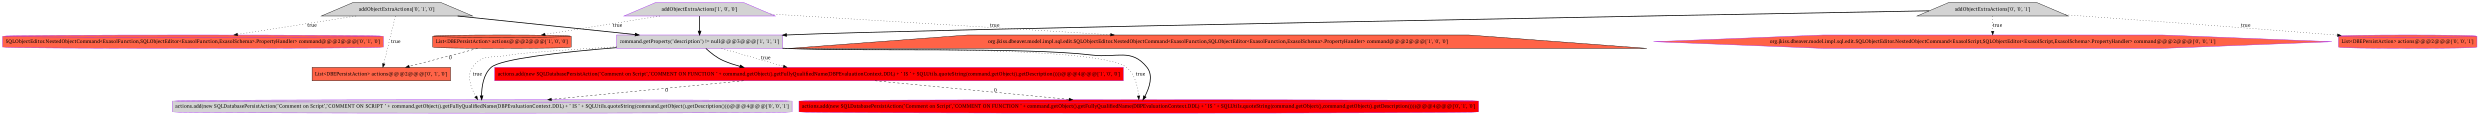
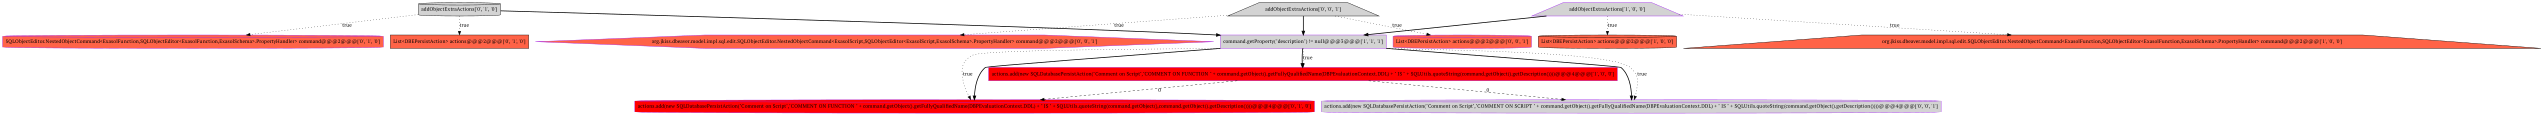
node "addObjectExtraActions['0', '1', '0']": shape trapezium -> cylinder
edge "List<DBEPersistAction> actions@@@2@@@['1', '0', '0']" -> "List<DBEPersistAction> actions@@@2@@@['0', '1', '0']": removed, label "0"
